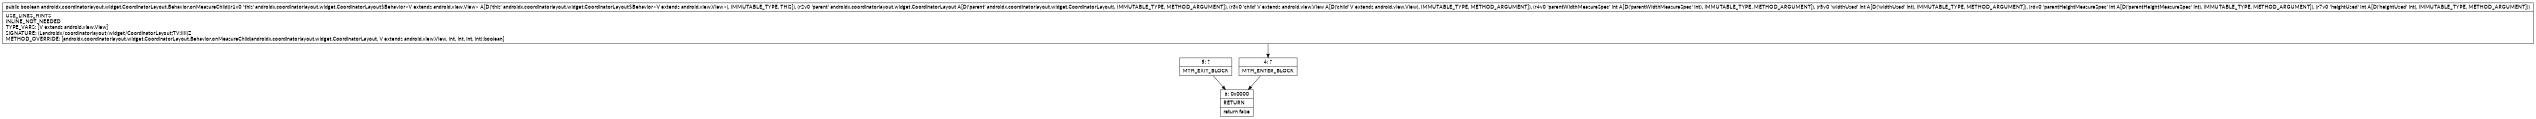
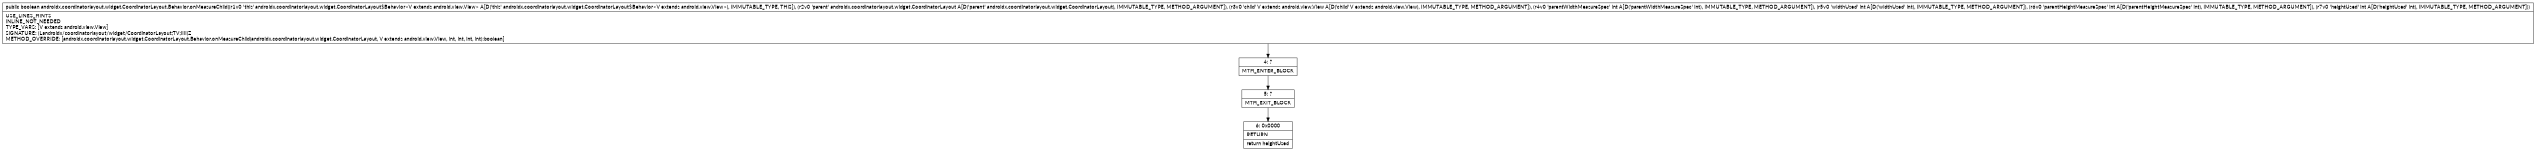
edge "4: ?" -> "6: 0x0000": now "4: ?" -> "5: ?"
node "6: 0x0000": text "return false" -> "return heightUsed"
